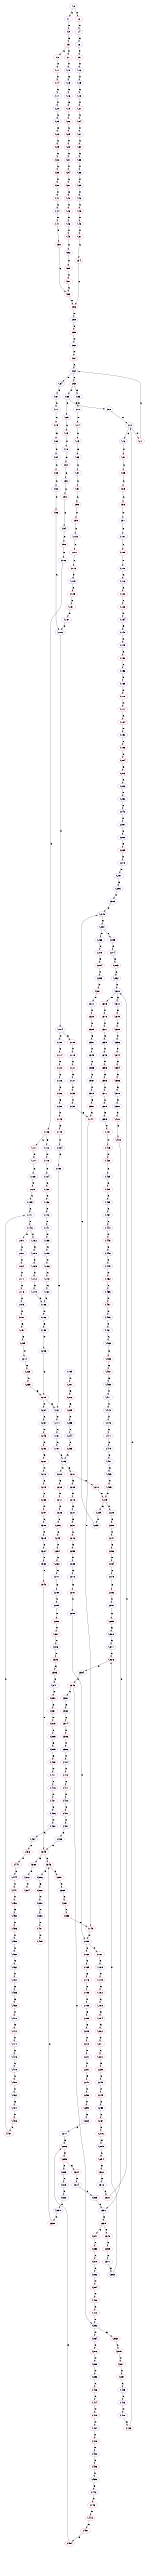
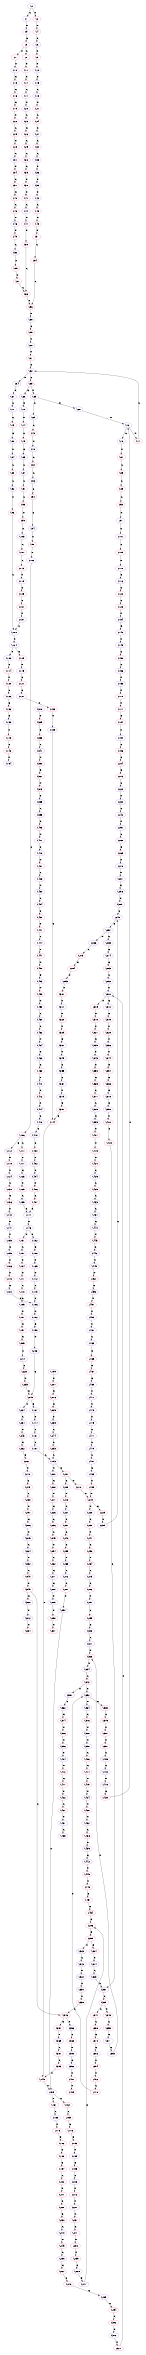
node "S160": removed
edge "S307" -> "S316": removed, label "C"
edge "S435" -> "S349": removed, label "T"
